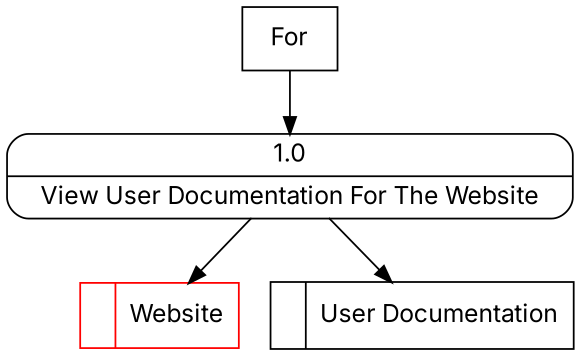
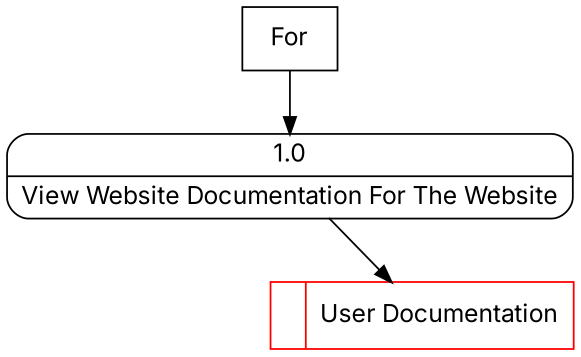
node "1.0": text "View User Documentation For The Website" -> "View Website Documentation For The Website"
node "Website": removed
node "User Documentation": color black -> red
